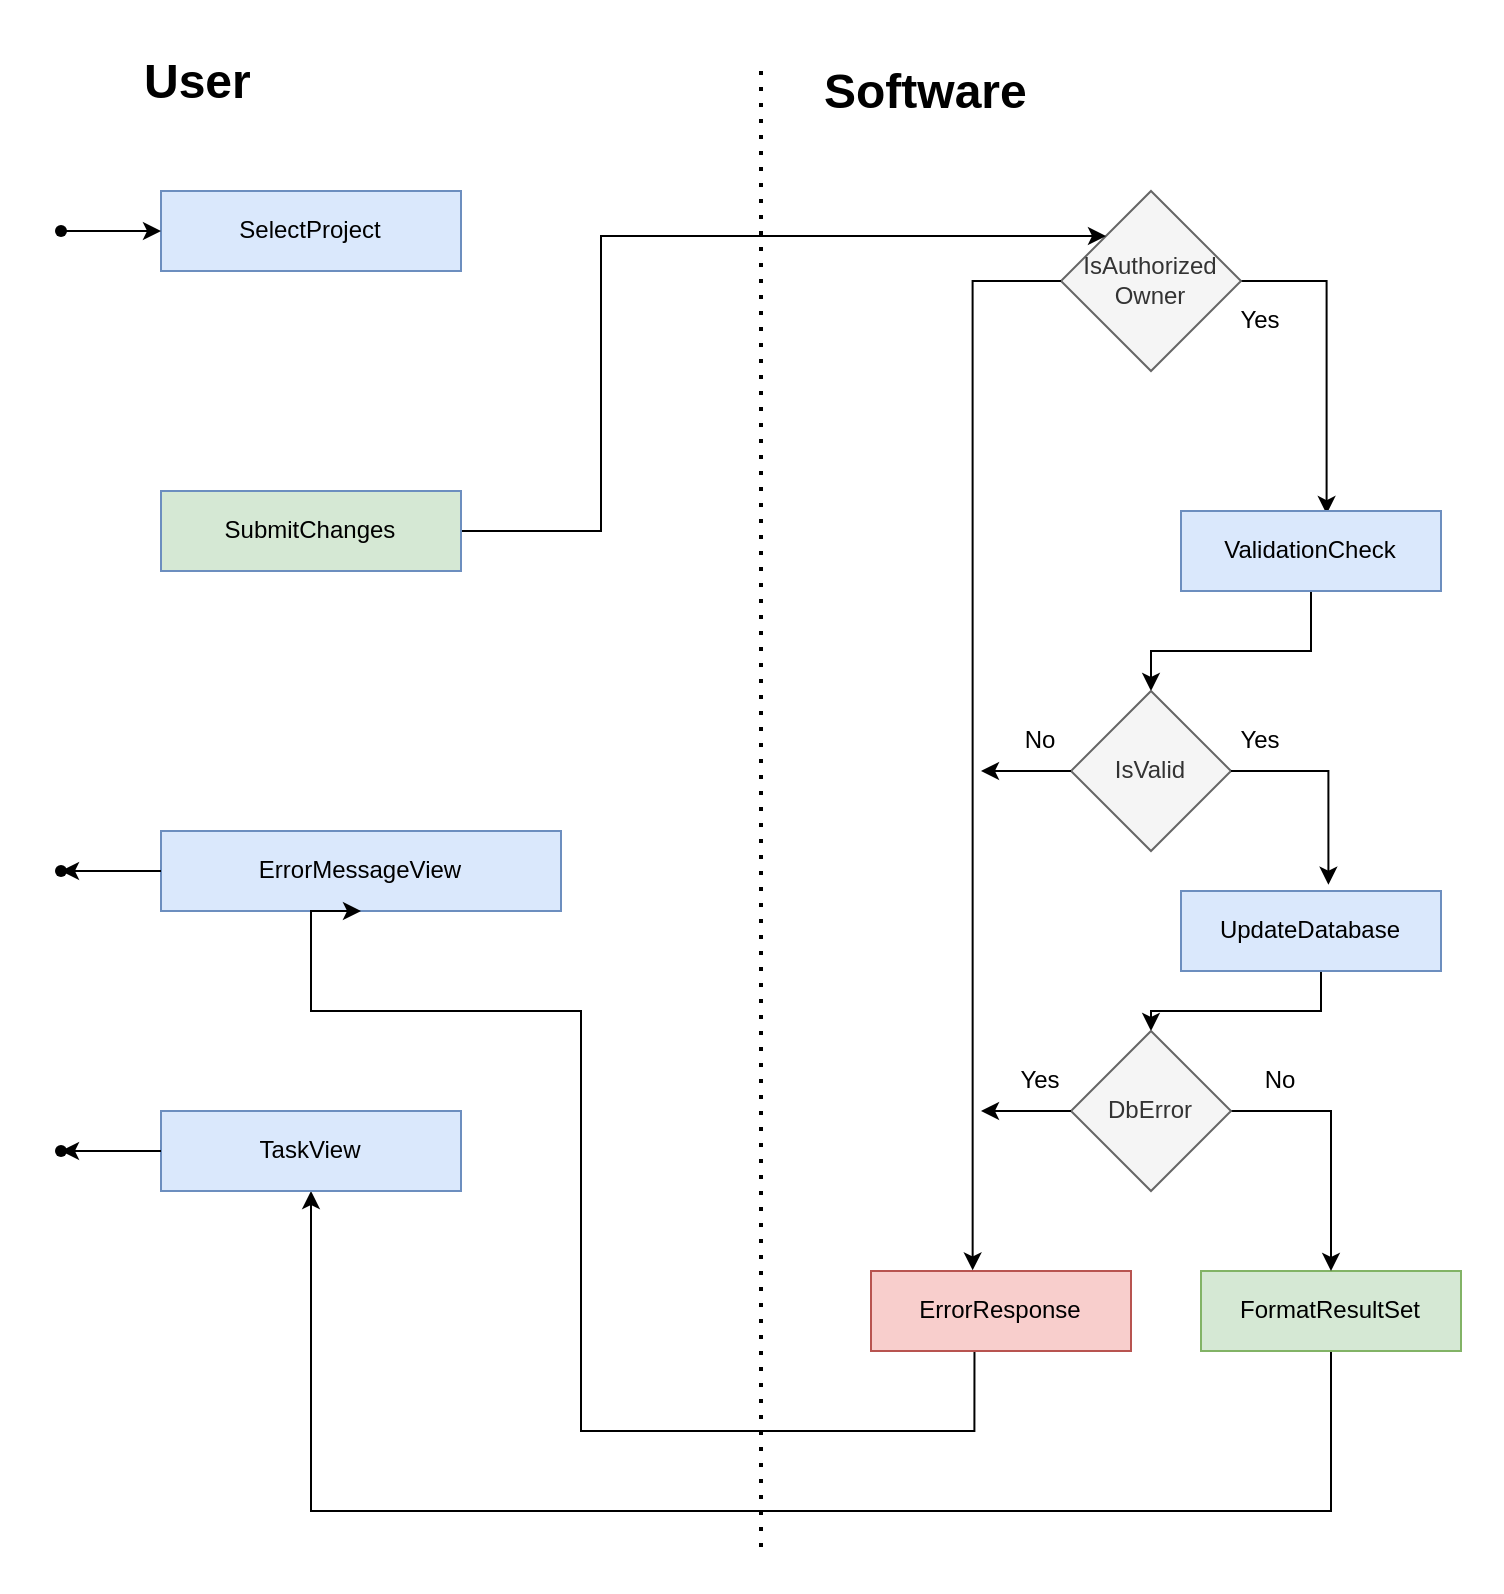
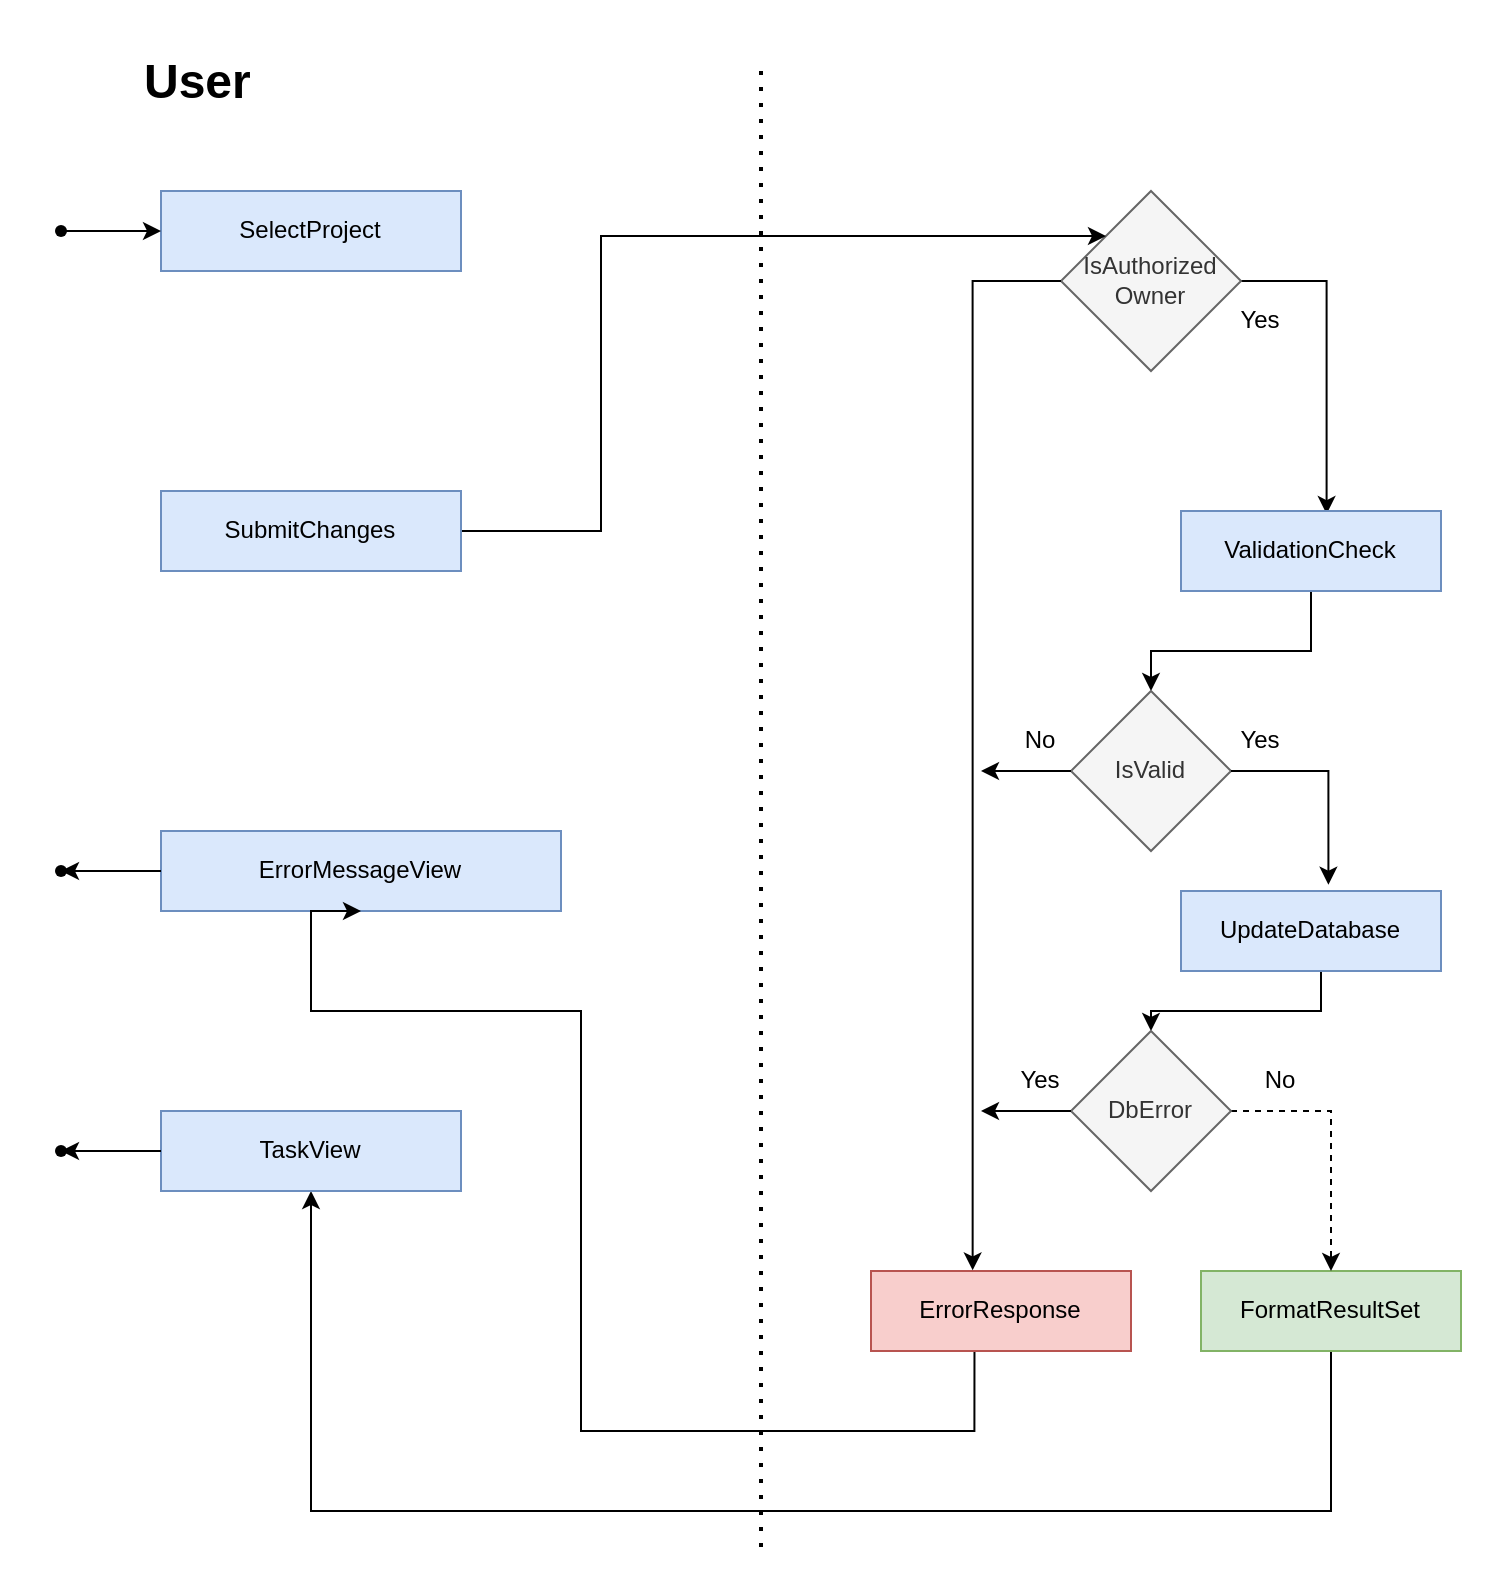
node "Software": removed
node "SubmitChanges": fillcolor #d5e8d4 -> #dae8fc
edge "DbError" -> "FormatResultSet": style solid -> dashed
